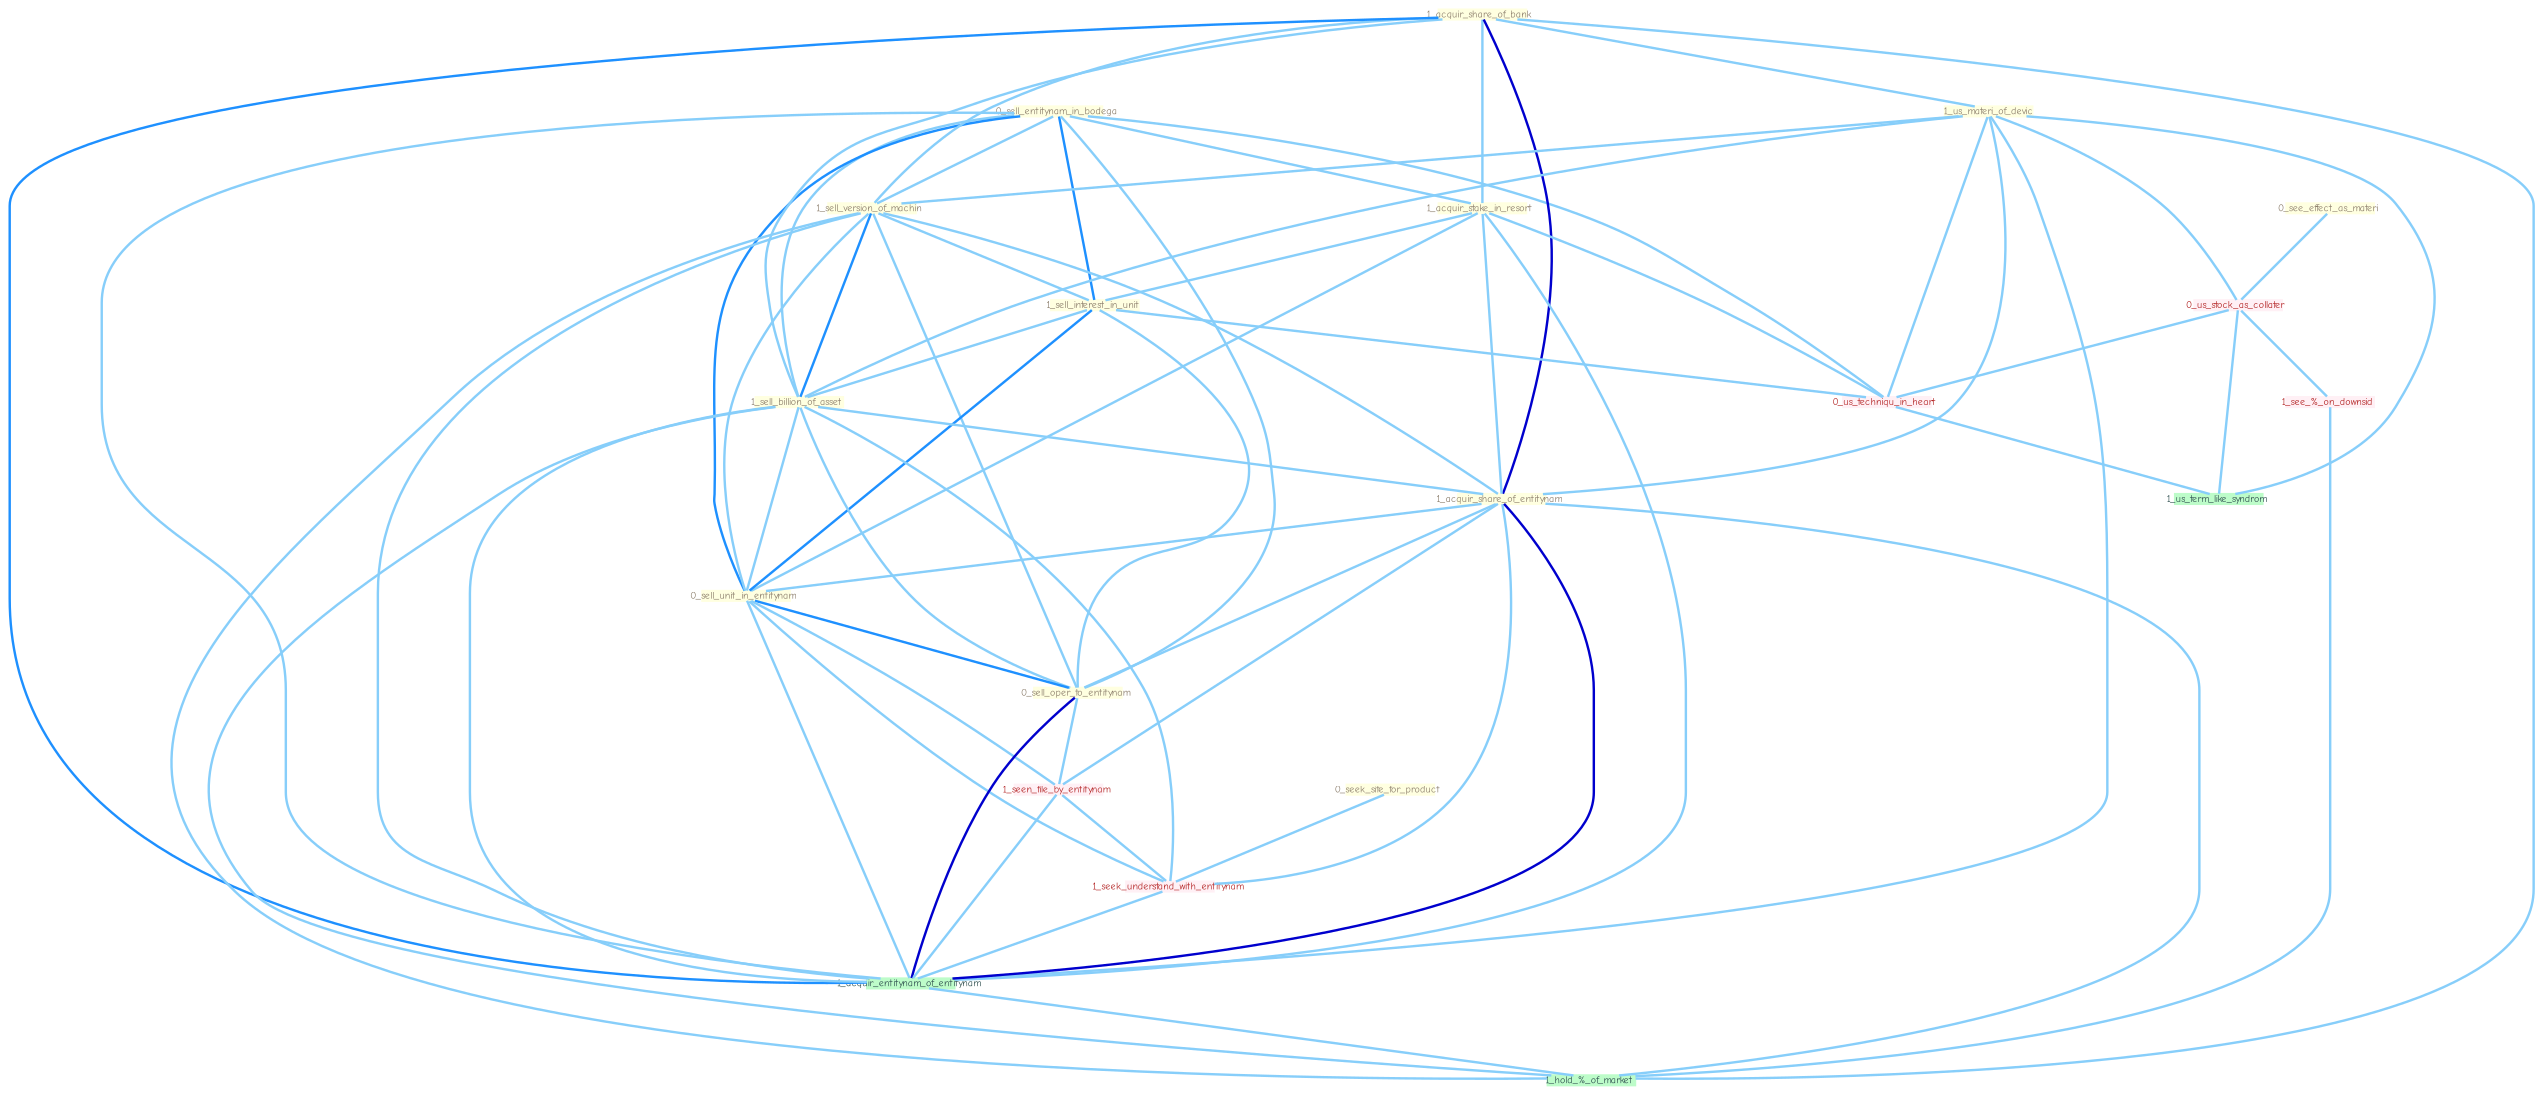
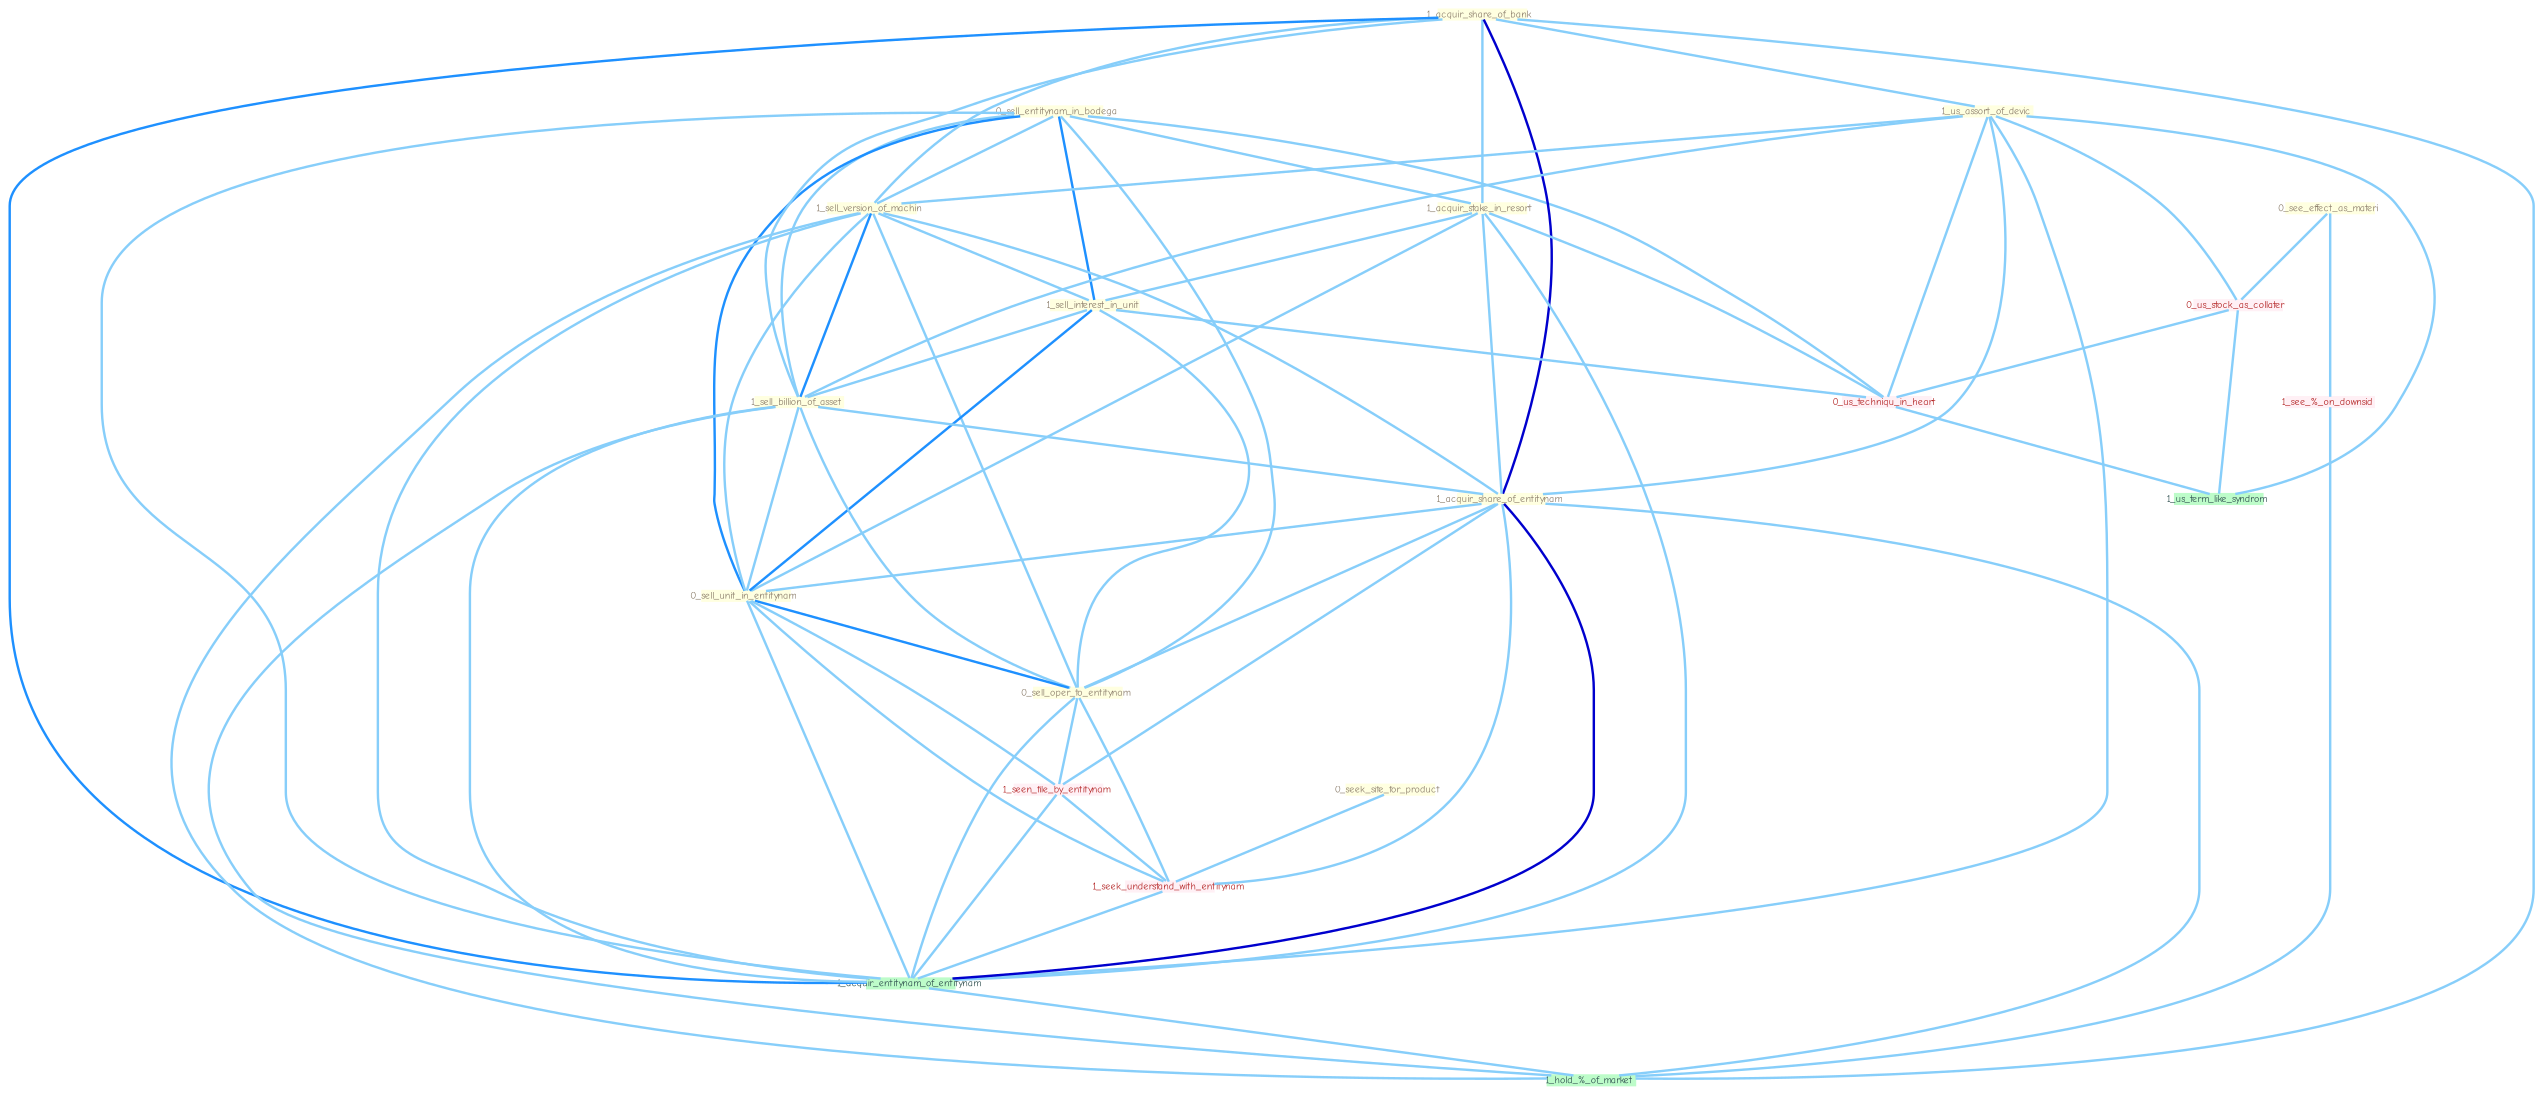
node "1_us_materi_of_devic": label "1_us_materi_of_devic" -> "1_us_assort_of_devic"
edge "0_us_stock_as_collater" -- "1_see_%_on_downsid": now "0_see_effect_as_materi" -- "1_see_%_on_downsid"
edge "1_sell_billion_of_asset" -- "1_seek_understand_with_entitynam": now "0_sell_oper_to_entitynam" -- "1_seek_understand_with_entitynam"
edge "0_sell_oper_to_entitynam" -- "1_acquir_entitynam_of_entitynam": color #0000cd -> #87cefa
